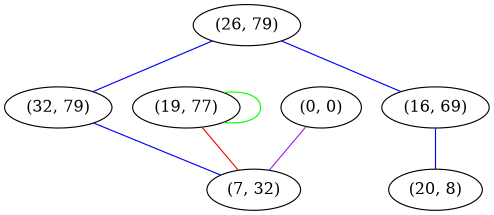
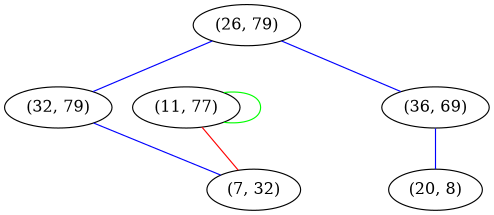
node "(19, 77)": label "(19, 77)" -> "(11, 77)"
node "(0, 0)": removed
node "(16, 69)": label "(16, 69)" -> "(36, 69)"
